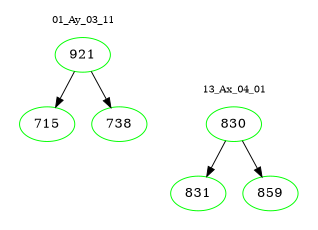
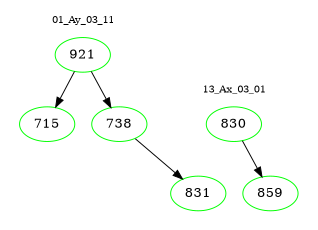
cluster "13_Ax_04_01": label "13_Ax_04_01" -> "13_Ax_03_01"
edge "830" -> "831": now "738" -> "831"
